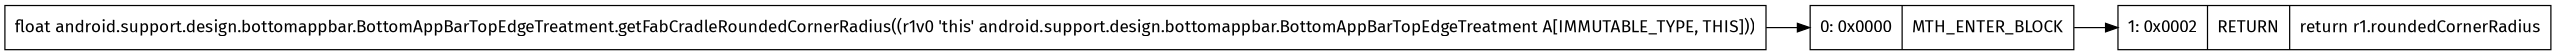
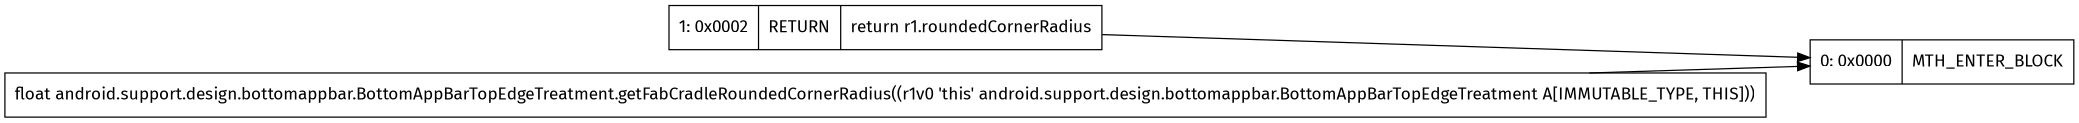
edge "0: 0x0000" -> "1: 0x0002": reversed
